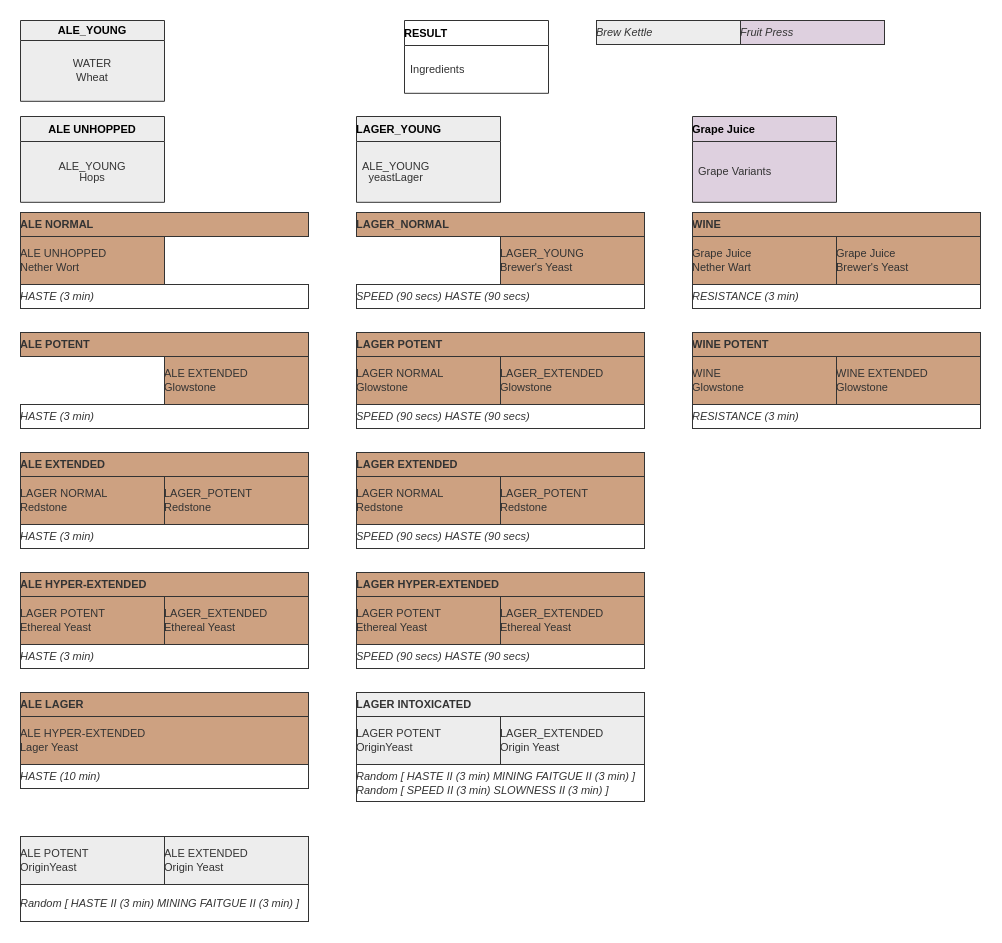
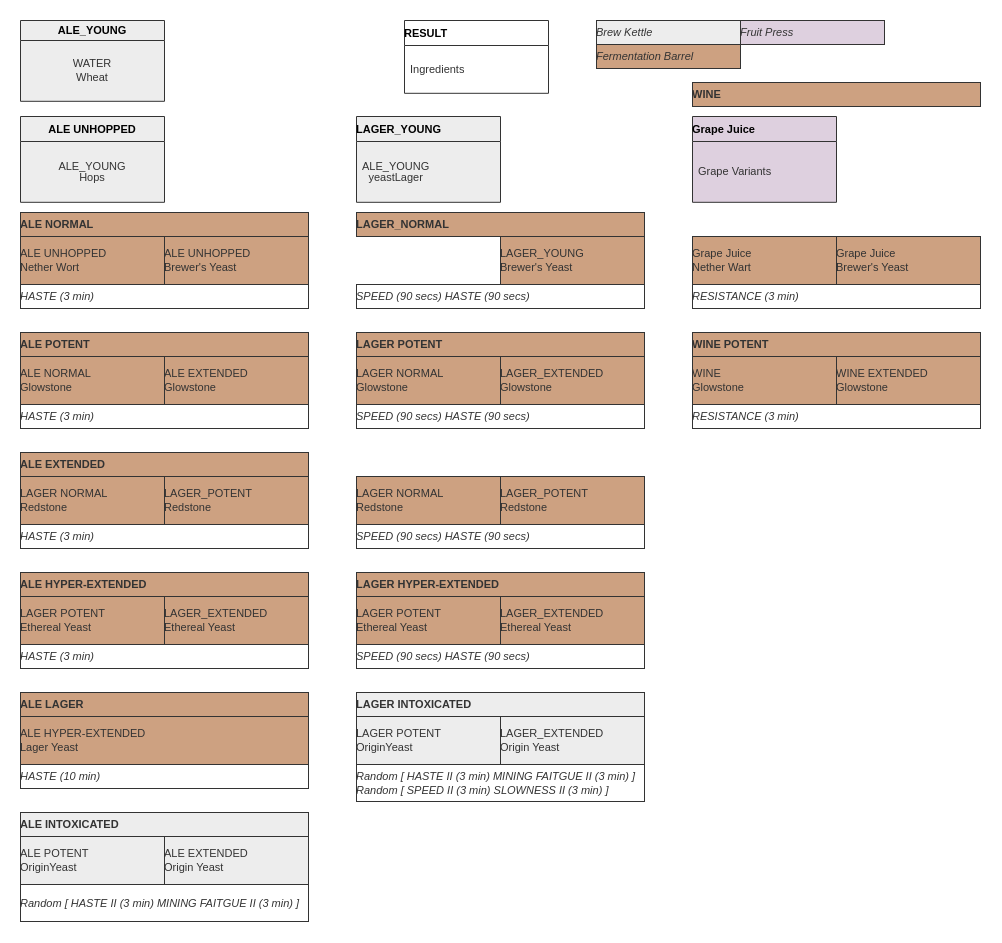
node "Fermentation Barrel": added
node "WINE": moved (837, 225) -> (837, 95)
node "ALE UNHOPPED Brewer's Yeast": added
node "ALE NORMAL Glowstone": added
node "LAGER EXTENDED": removed
node "ALE INTOXICATED": added
